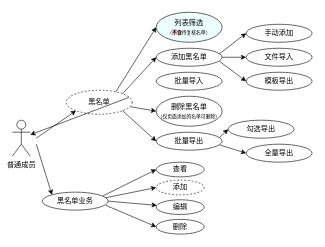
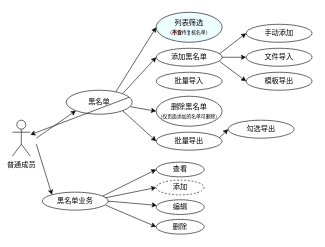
node "黑名单": style dashed -> solid
edge "批量导出" -> "全量导出": removed
node "全量导出": removed
